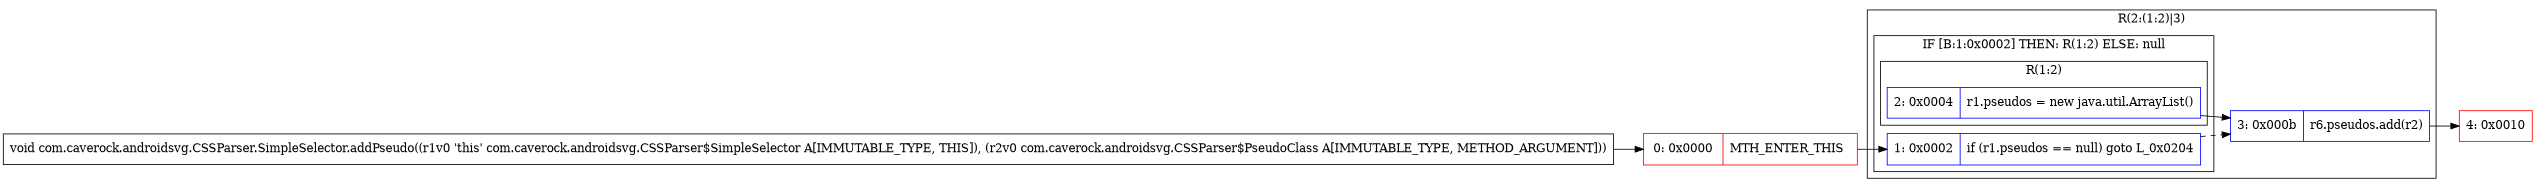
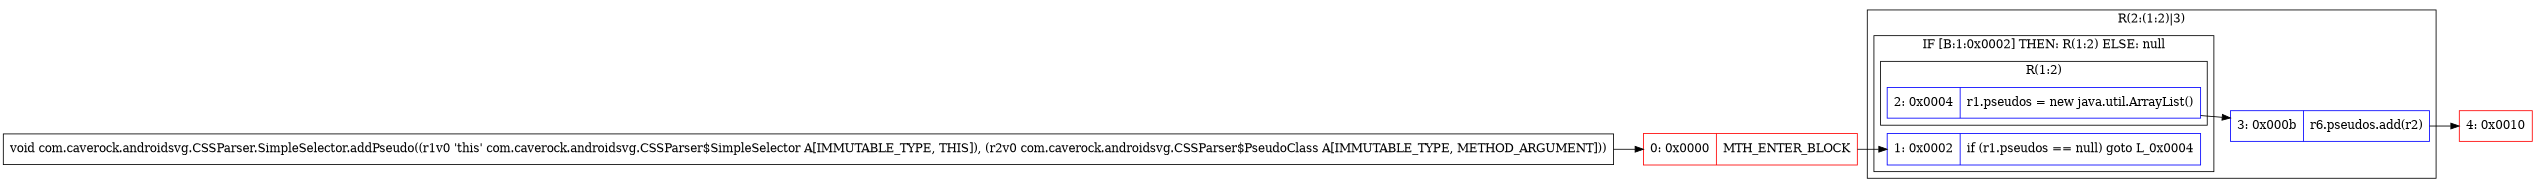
edge "1: 0x0002" -> "3: 0x000b": removed
node "0: 0x0000": text "MTH_ENTER_THIS" -> "MTH_ENTER_BLOCK"
node "1: 0x0002": text "if (r1.pseudos == null) goto L_0x0204" -> "if (r1.pseudos == null) goto L_0x0004"
